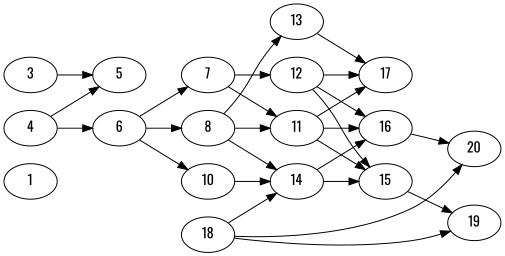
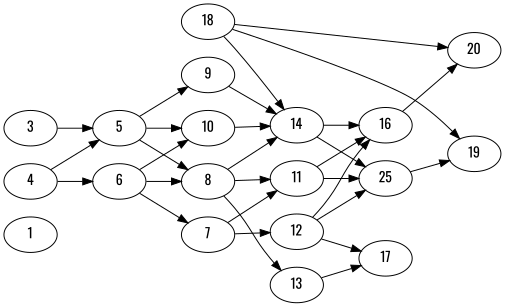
node "9": added
edge "11" -> "17": removed
edge "5" -> "10": added
edge "5" -> "8": added
node "15": label "15" -> "25"
